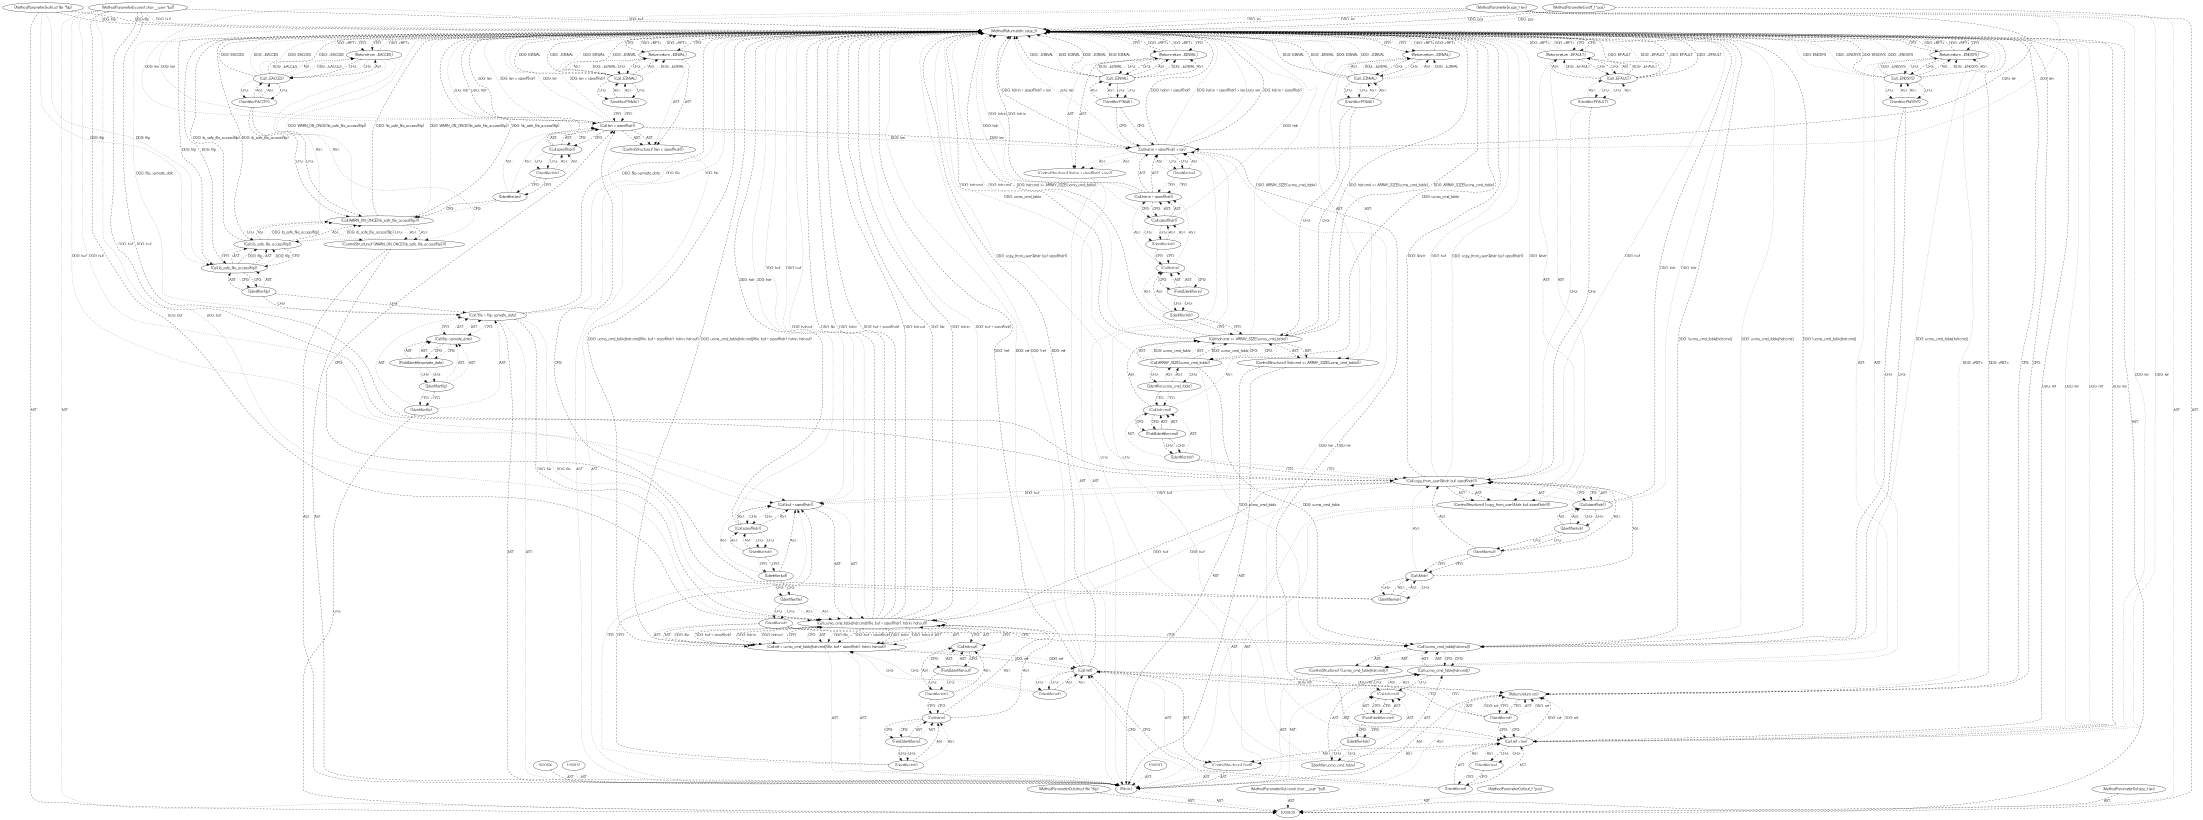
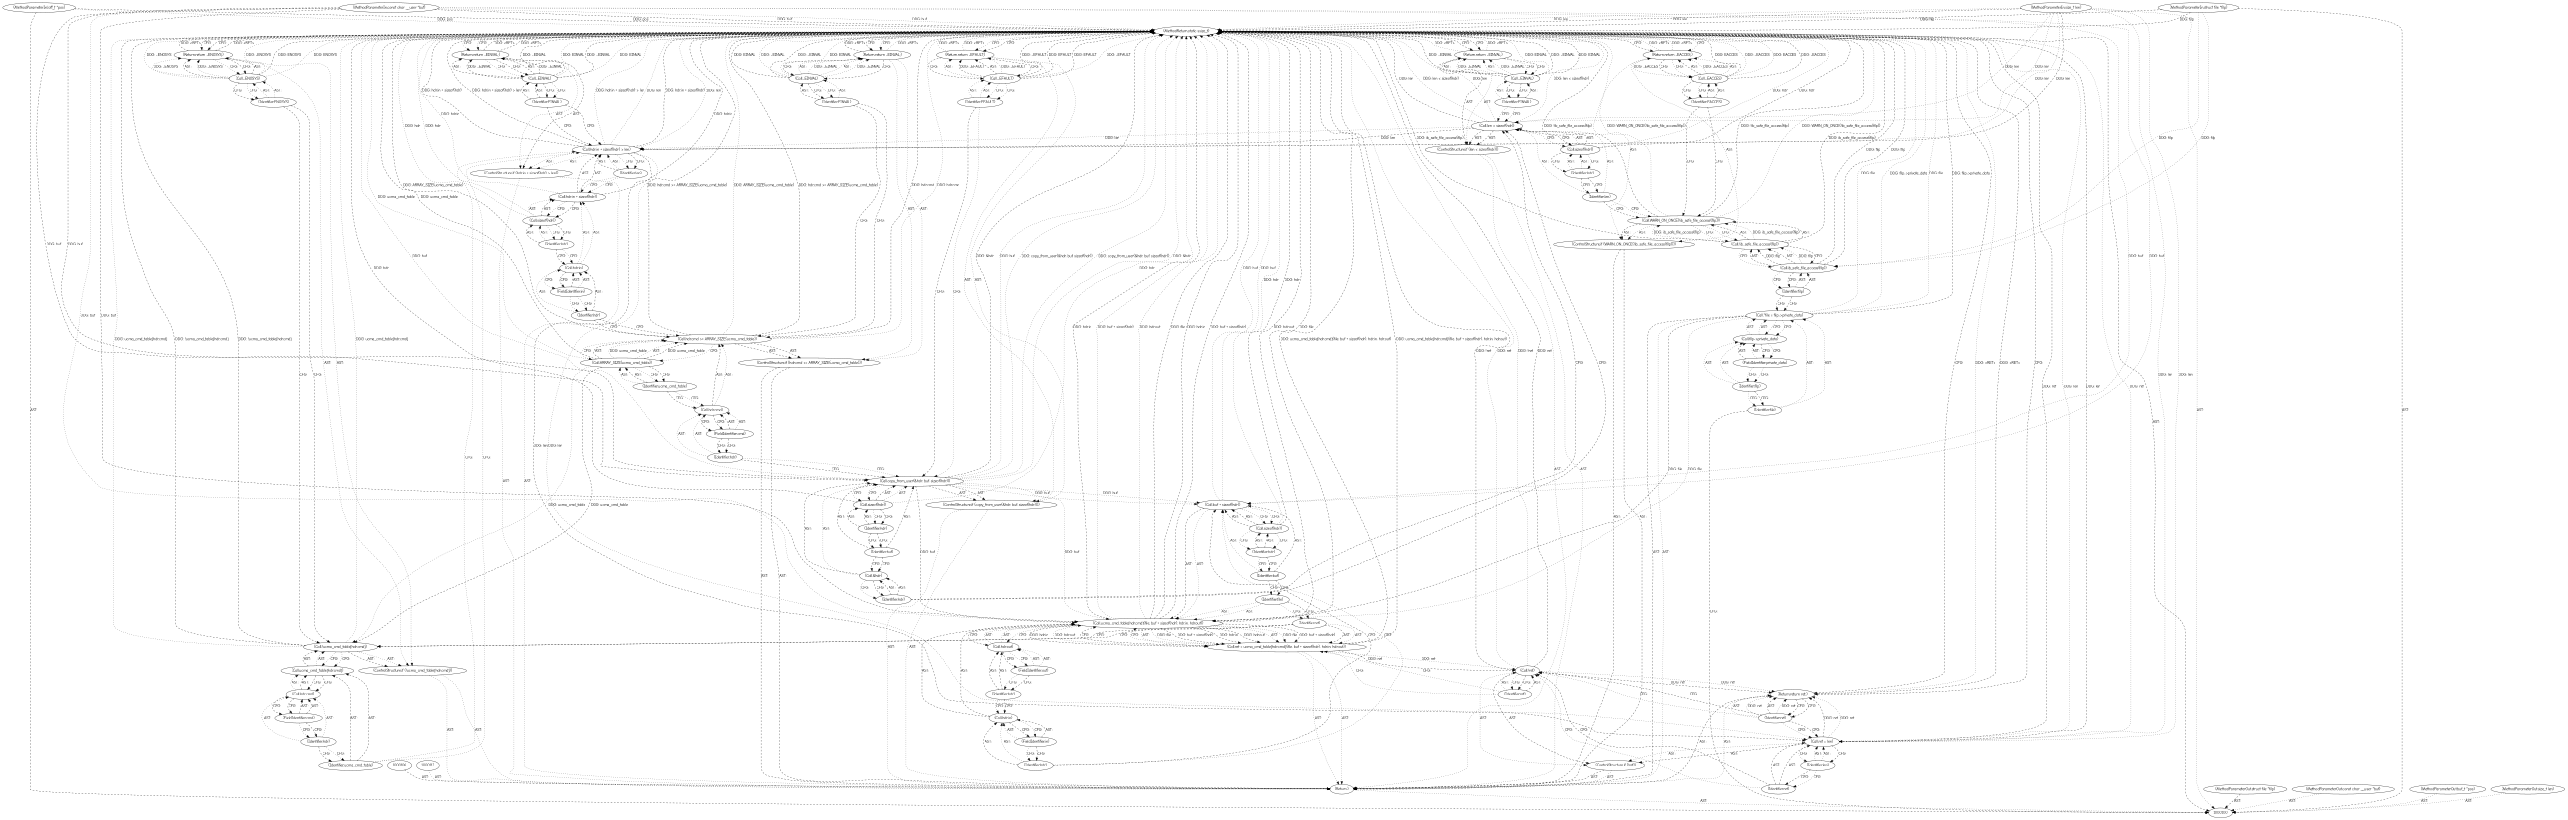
node "(Return,from -EACCES;)": label "(Return,from -EACCES;)" -> "(Return,return -EACCES;)"
node "1000112": removed
node "(Block,)": label "(Block,)" -> "(Return,)"
edge "(MethodParameterIn,const char __user *buf)" -> "1000100": removed, label "AST:"
edge "(MethodParameterOut,size_t len)" -> "1000100": style dashed -> dotted
